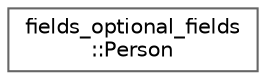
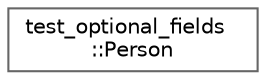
node "fields_optional_fields ::Person": label "fields_optional_fields ::Person" -> "test_optional_fields ::Person"
